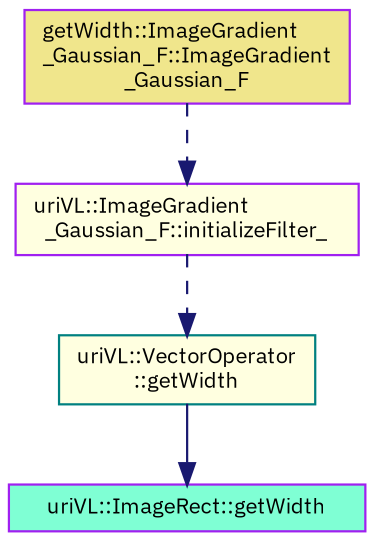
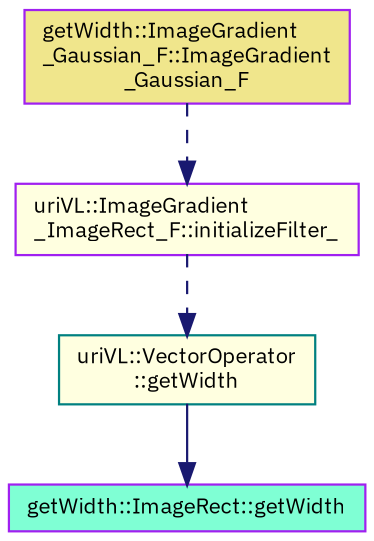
node "uriVL::ImageGradient _Gaussian_F::initializeFilter_": label "uriVL::ImageGradient _Gaussian_F::initializeFilter_" -> "uriVL::ImageGradient _ImageRect_F::initializeFilter_"
node "uriVL::ImageRect::getWidth": label "uriVL::ImageRect::getWidth" -> "getWidth::ImageRect::getWidth"
